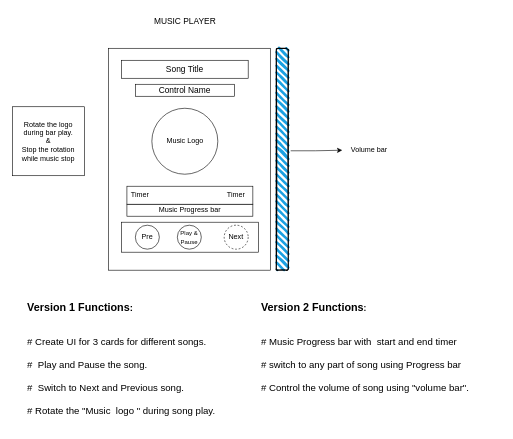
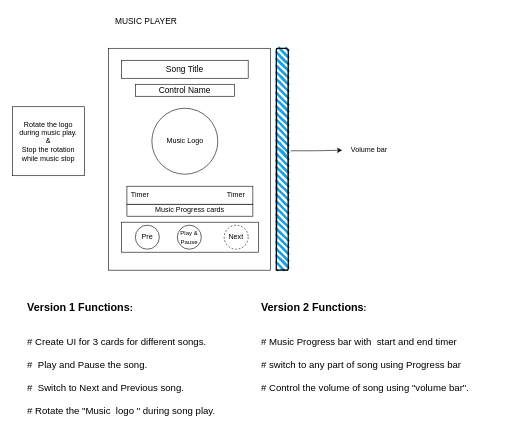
node "MUSIC PLAYER": moved (185, 21) -> (146, 21)
node "Rotate the logo during bar play. & Stop the rotation while music stop": label "Rotate the logo during bar play. & Stop the rotation while music stop" -> "Rotate the logo during music play. & Stop the rotation while music stop"
node "Music Progress bar": label "Music Progress bar" -> "Music Progress cards"
